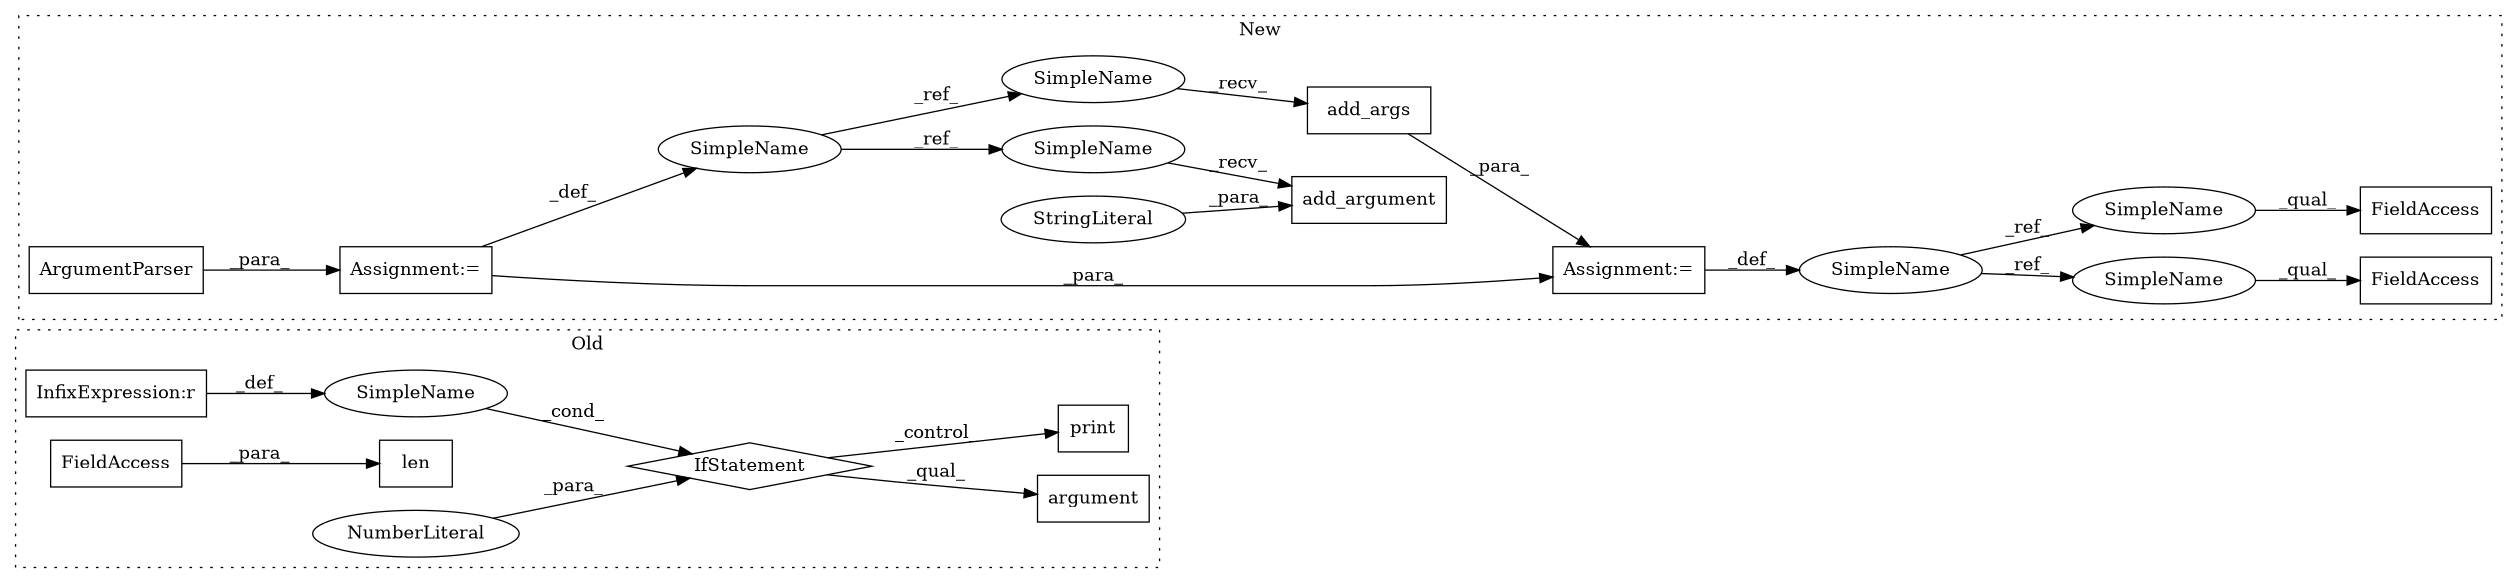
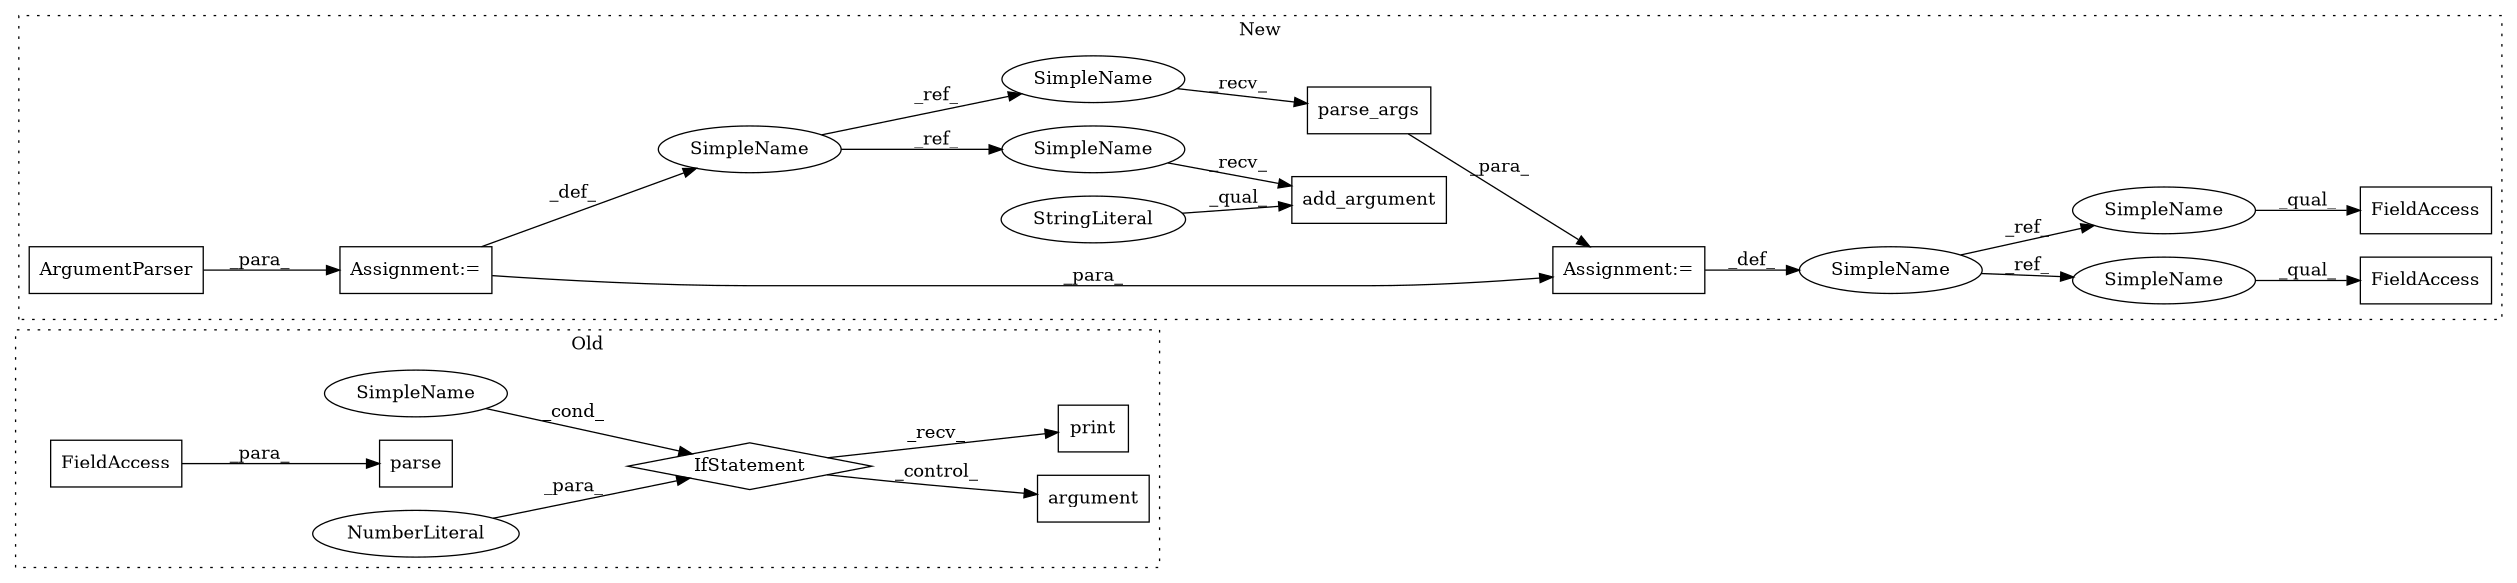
node "add_args": label "add_args" -> "parse_args"
edge "StringLiteral" -> "add_argument": label "_para_" -> "_qual_"
node "InfixExpression:r": removed
edge "IfStatement" -> "print": label "_control_" -> "_recv_"
node "len": label "len" -> "parse"
edge "IfStatement" -> "argument": label "_qual_" -> "_control_"
